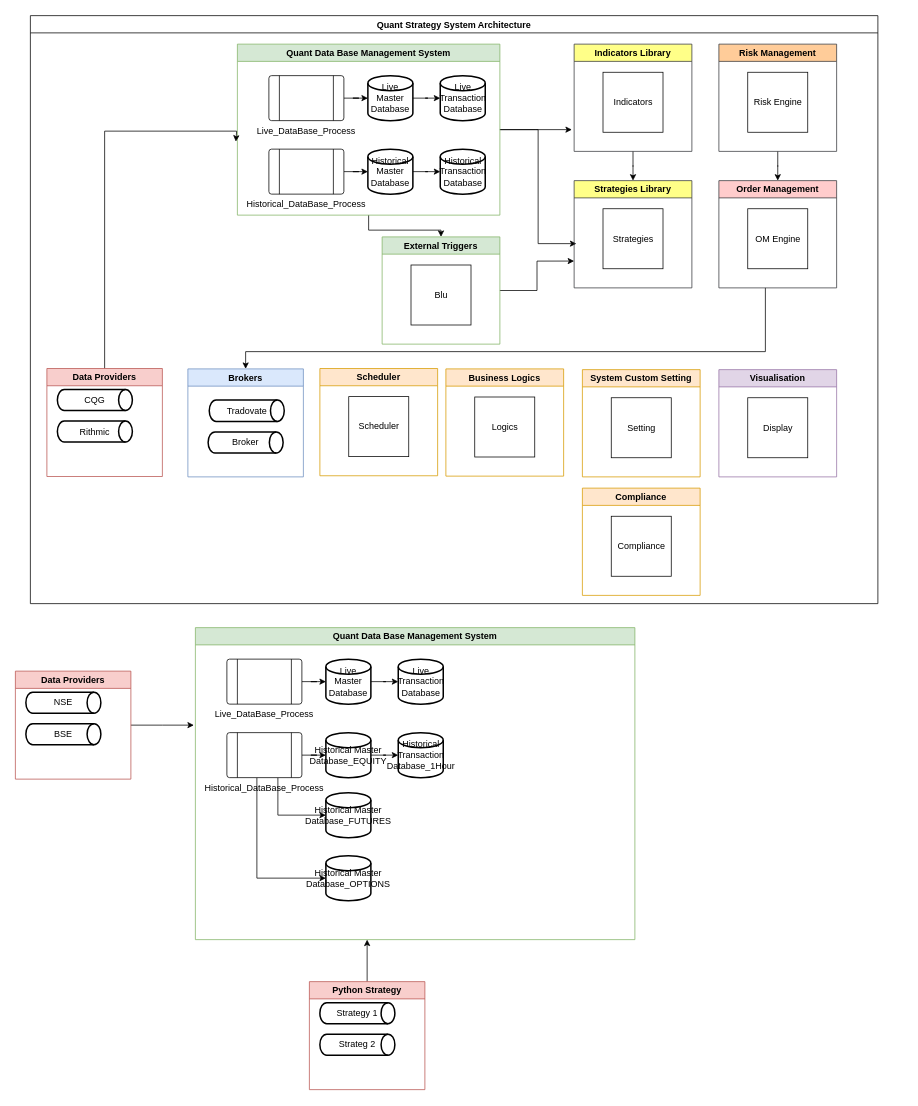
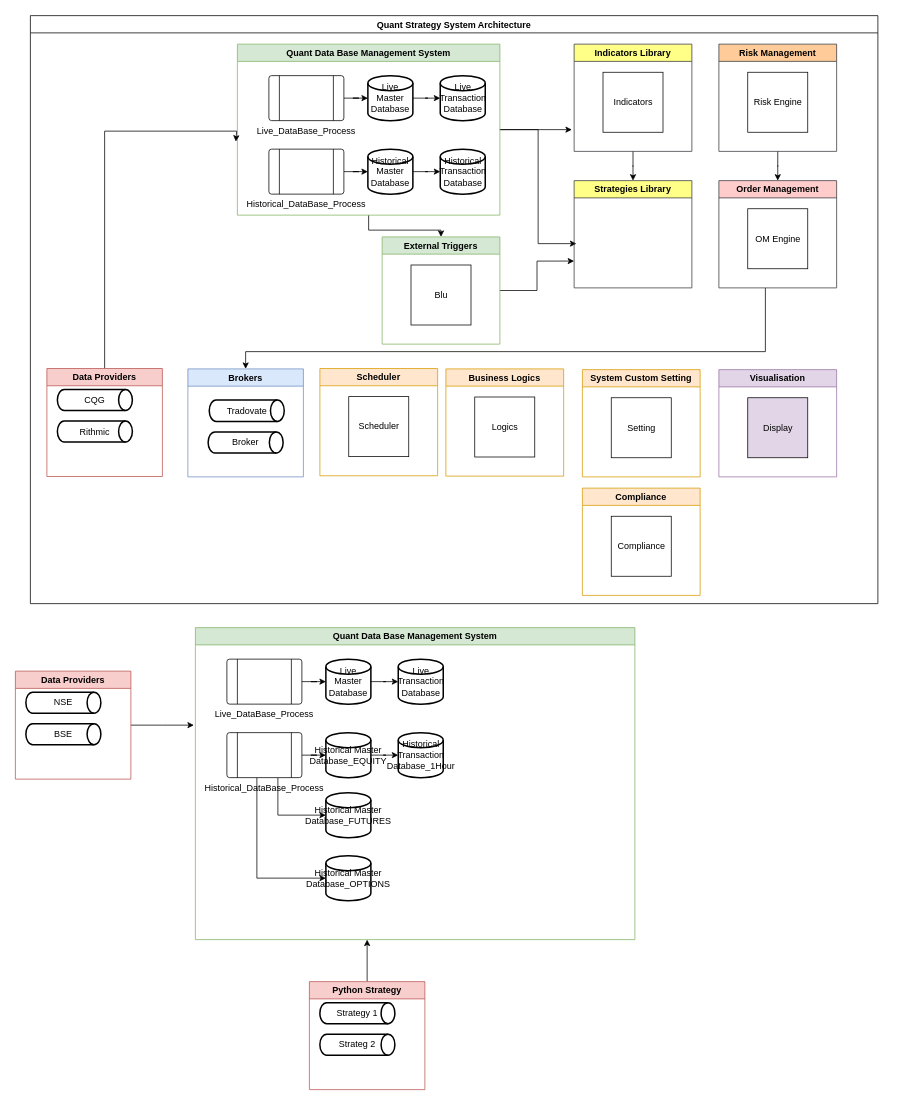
node "Strategies": removed
node "Display": fillcolor #ffffff -> #e1d5e7
